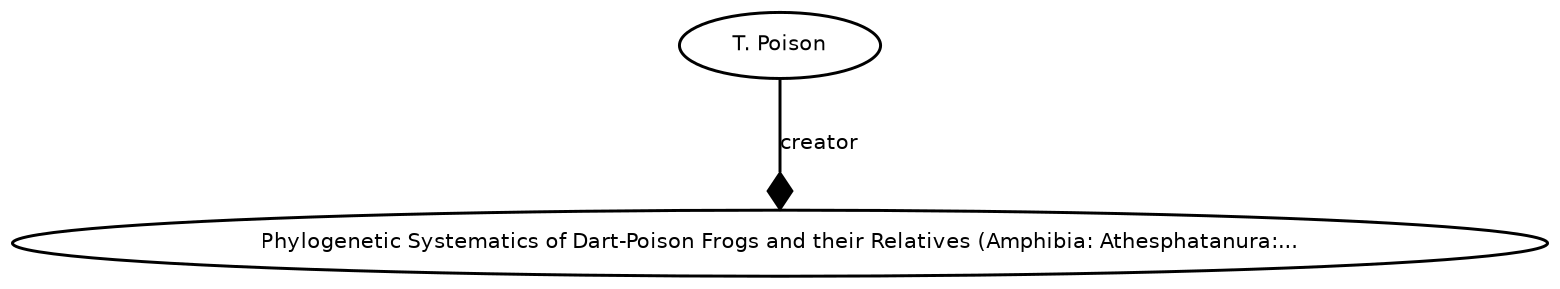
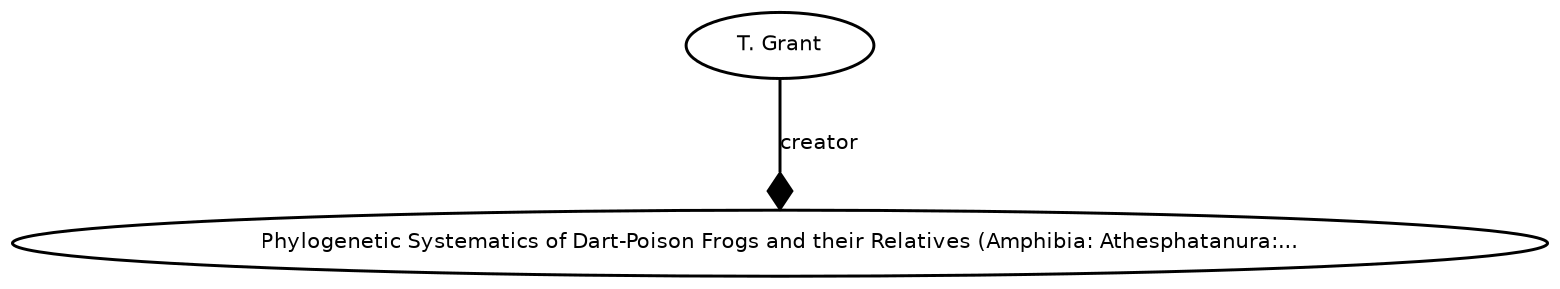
node "T. Poison": label "T. Poison" -> "T. Grant"
